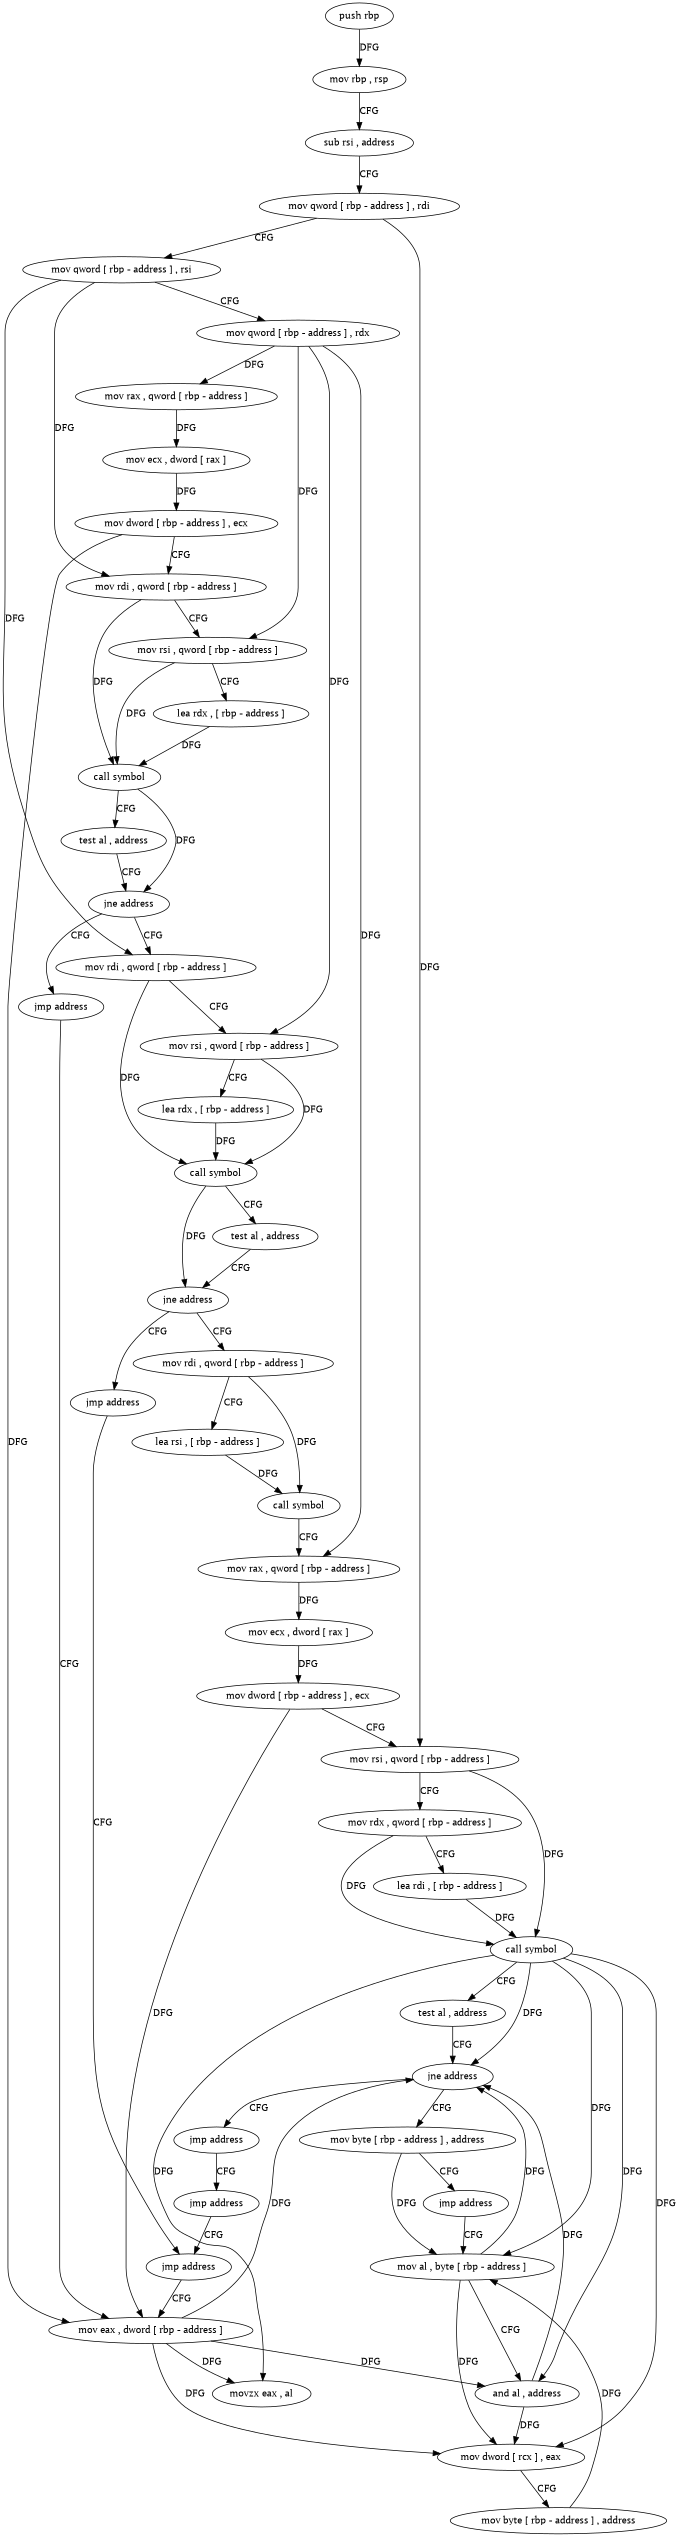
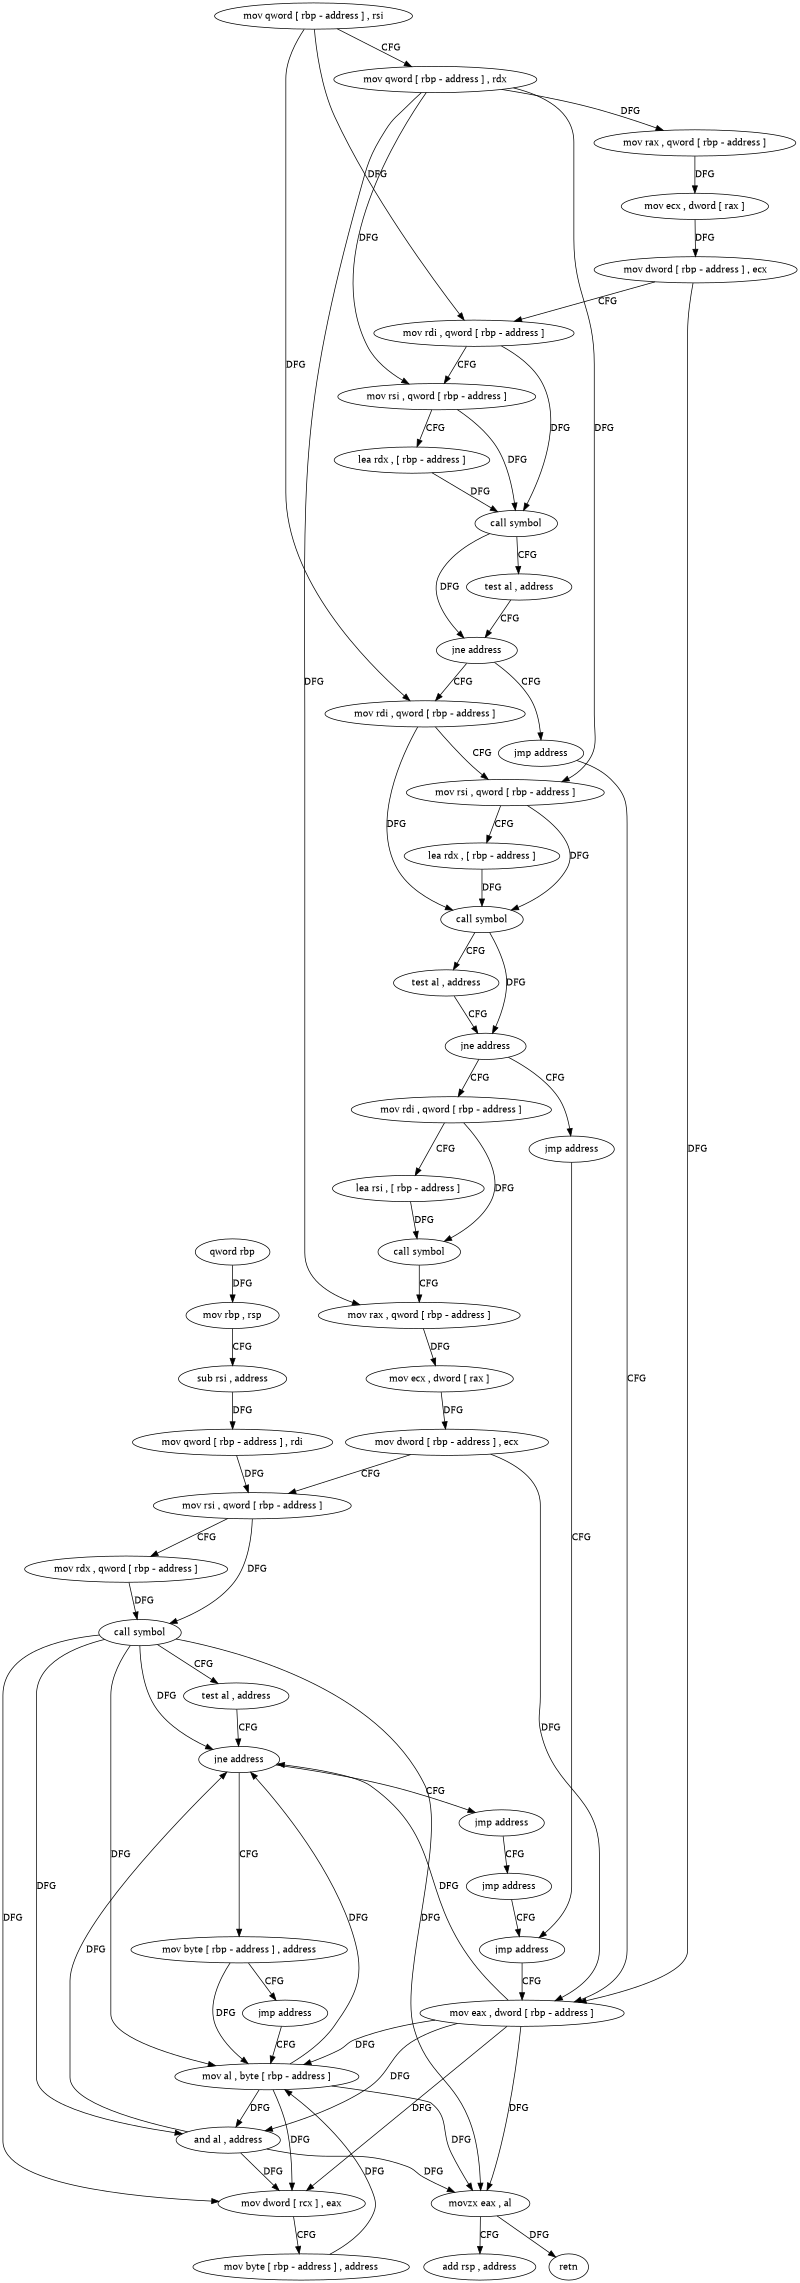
node "push rbp": label "push rbp" -> "qword rbp"
edge "sub rsi , address" -> "mov qword [ rbp - address ] , rdi": label "CFG" -> "DFG"
edge "mov qword [ rbp - address ] , rdi" -> "mov qword [ rbp - address ] , rsi": removed, label "CFG"
node "lea rdi , [ rbp - address ]": removed
edge "mov eax , dword [ rbp - address ]" -> "mov al , byte [ rbp - address ]": added, label "DFG"
edge "mov al , byte [ rbp - address ]" -> "movzx eax , al": added, label "DFG"
edge "and al , address" -> "movzx eax , al": added, label "DFG"
node "add rsp , address": added
node "retn": added
edge "mov al , byte [ rbp - address ]" -> "and al , address": label "CFG" -> "DFG"
